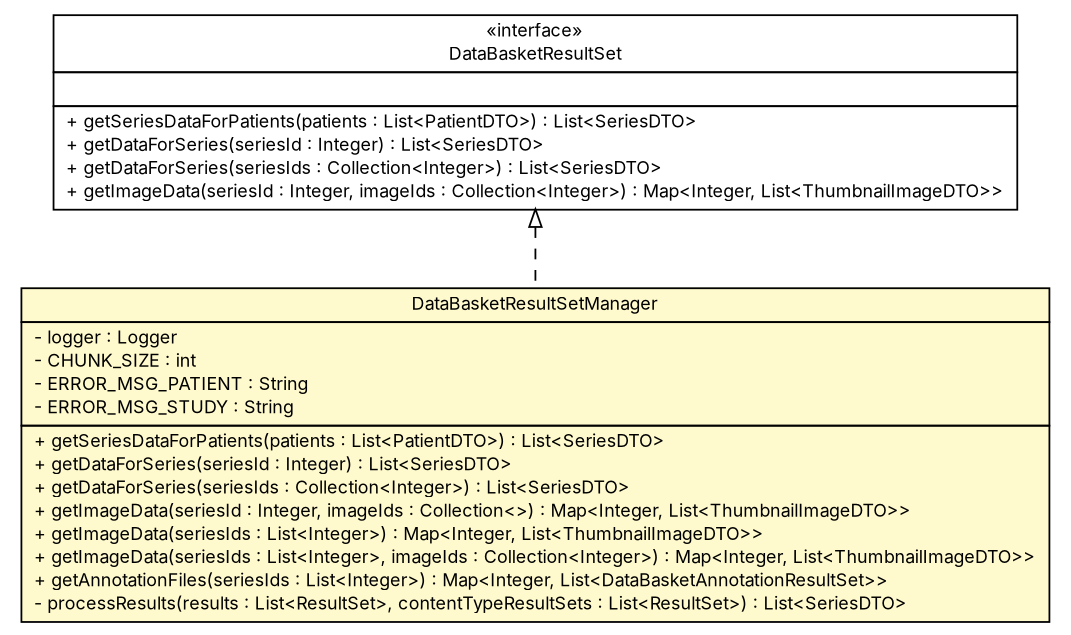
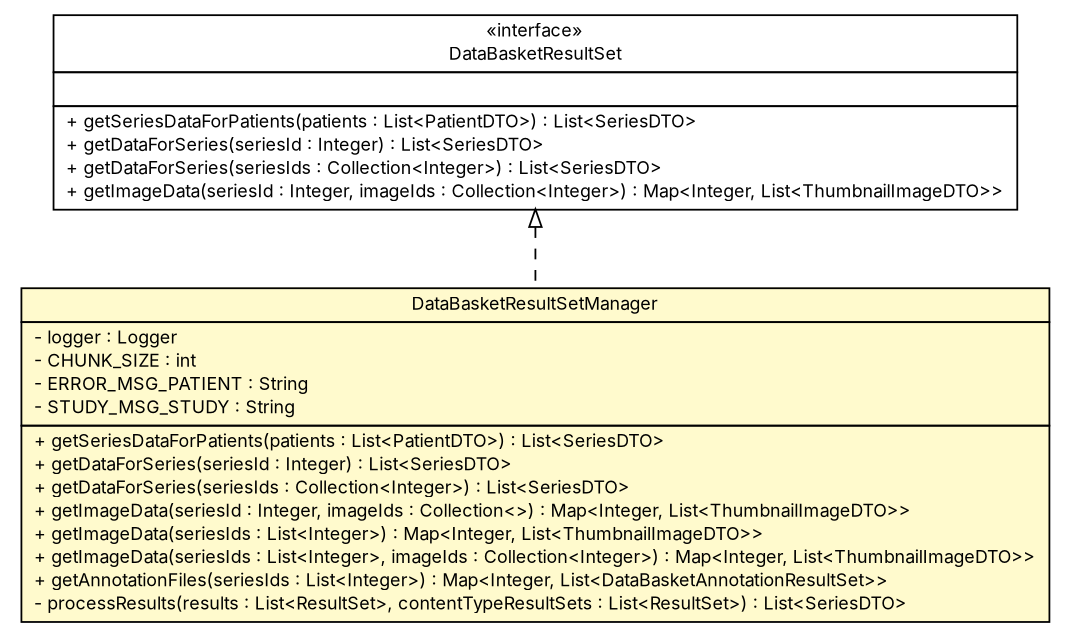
node "DataBasketResultSetManager": text "- ERROR_MSG_STUDY : String" -> "- STUDY_MSG_STUDY : String"
